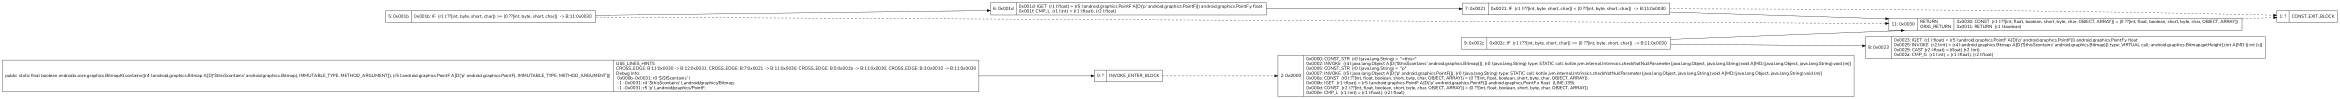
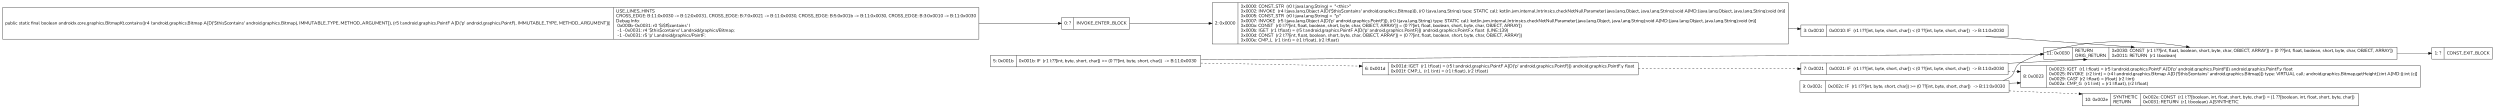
edge "6: 0x001d" -> "7: 0x0021": style solid -> dashed
edge "7: 0x0021" -> "1: ?": now "7: 0x0021" -> "8: 0x0023"
edge "5: 0x001b" -> "6: 0x001d": style solid -> dashed
edge "11: 0x0030" -> "1: ?": style dashed -> solid
edge "5: 0x001b" -> "11: 0x0030": style dashed -> solid
node "3: 0x0010": added
edge "0: ?" -> "2: 0x0000": style dashed -> solid
node "10: 0x002e": added
